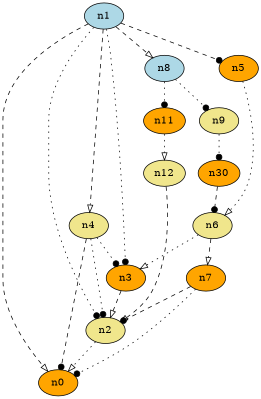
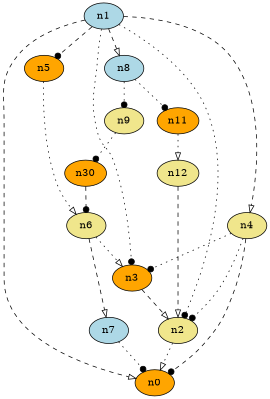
node "n7": fillcolor orange -> lightblue
edge "n7" -> "n2": removed
